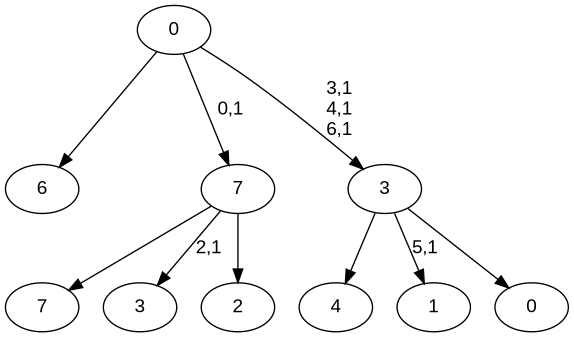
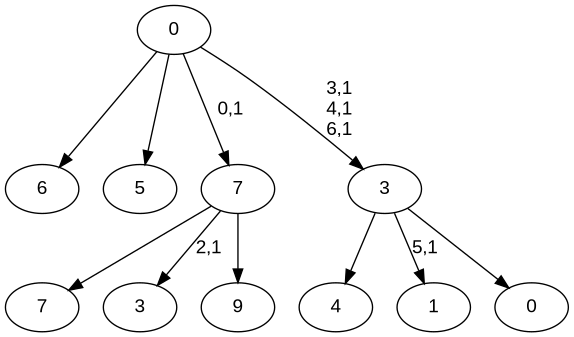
node "5": added
node "2": label "2" -> "9"
